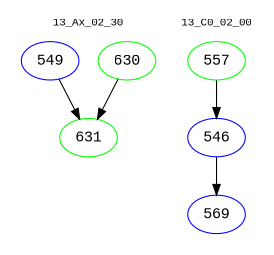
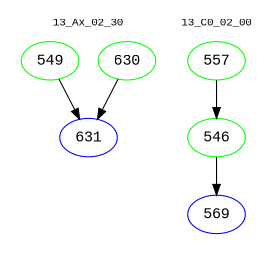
node "549": color blue -> green
node "631": color green -> blue
node "546": color blue -> green
